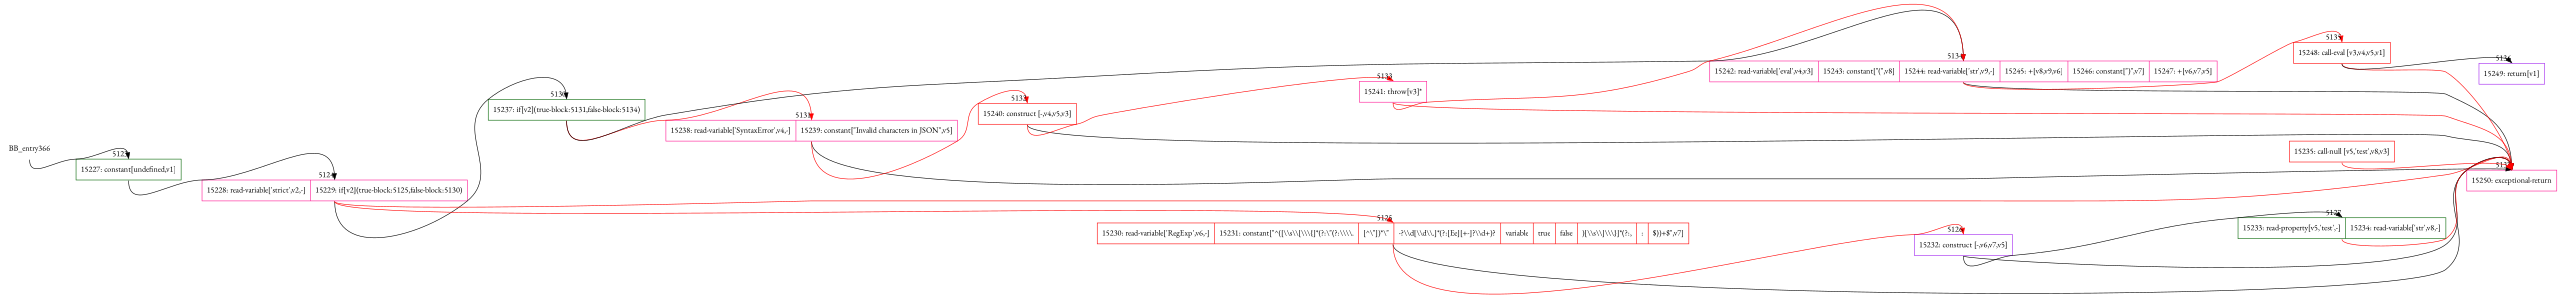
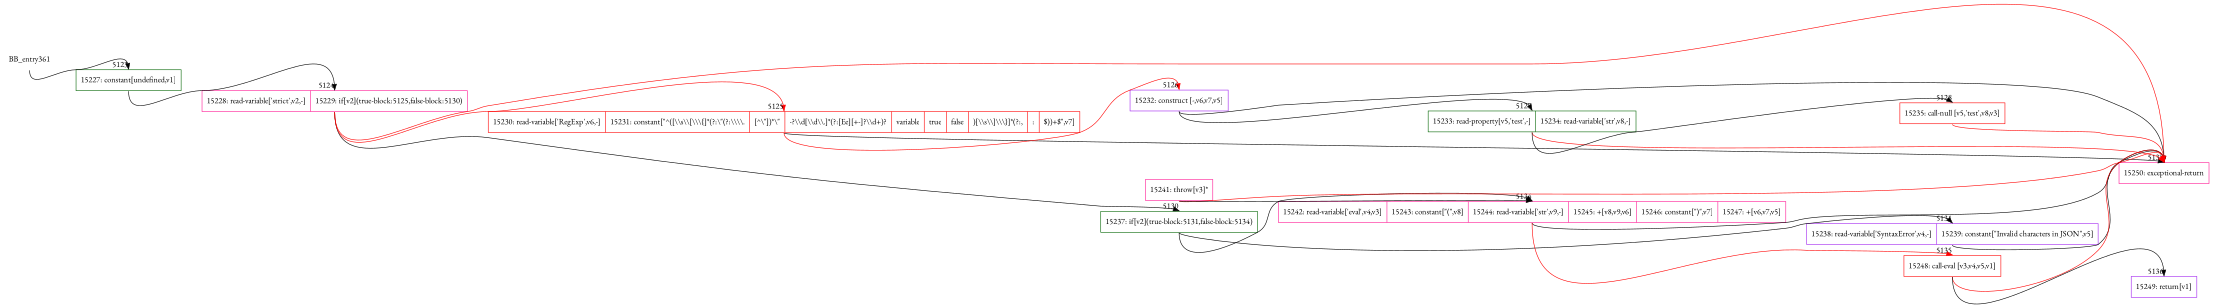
edge "15241: throw[v3]*" -> "15242: read-variable['eval',v4,v3]": color red -> black
node "15240: construct [-,v4,v5,v3]": removed
edge "15237: if[v2](true-block:5131,false-block:5134)" -> "15238: read-variable['SyntaxError',v4,-]": color red -> black
edge "15233: read-property[v5,'test',-]" -> "15235: call-null [v5,'test',v8,v3]": added
node "15238: read-variable['SyntaxError',v4,-]": color deeppink -> purple
node "BB_entry366": label "BB_entry366" -> "BB_entry361"
